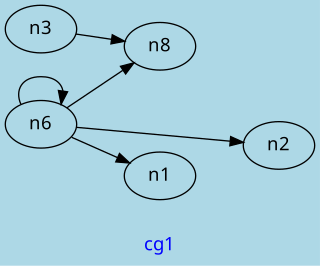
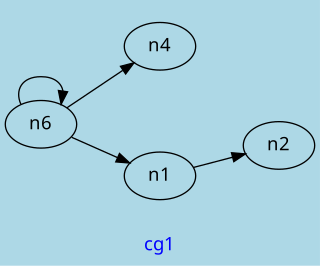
node "n3": removed
node "n8": label "n8" -> "n4"
edge "n6" -> "n2": now "n1" -> "n2"
